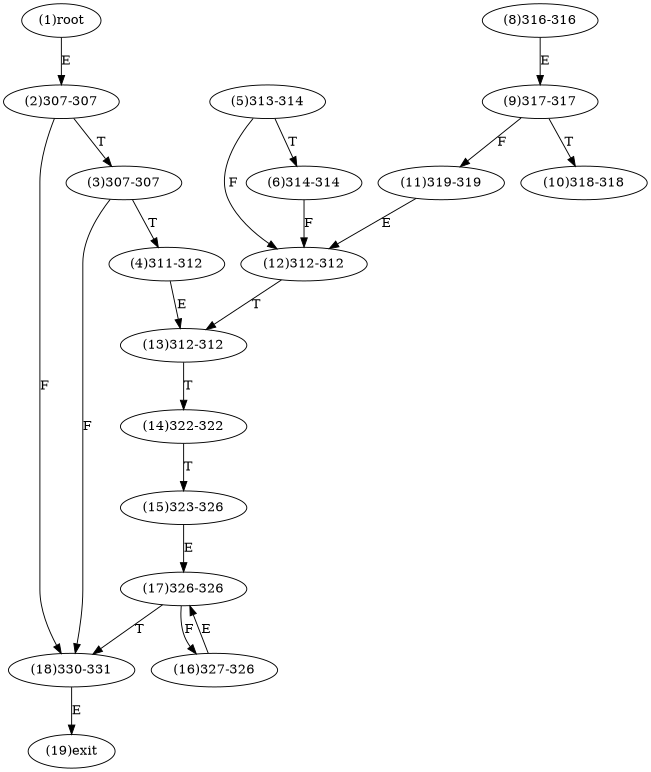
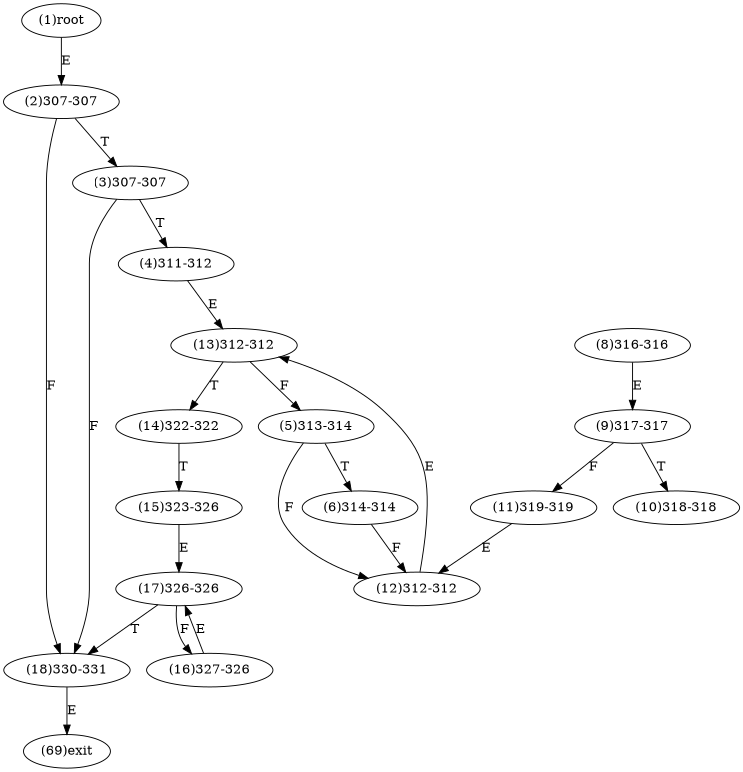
edge "(12)312-312" -> "(13)312-312": label "T" -> "E"
edge "(13)312-312" -> "(5)313-314": added, label "F"
node "(19)exit": label "(19)exit" -> "(69)exit"
